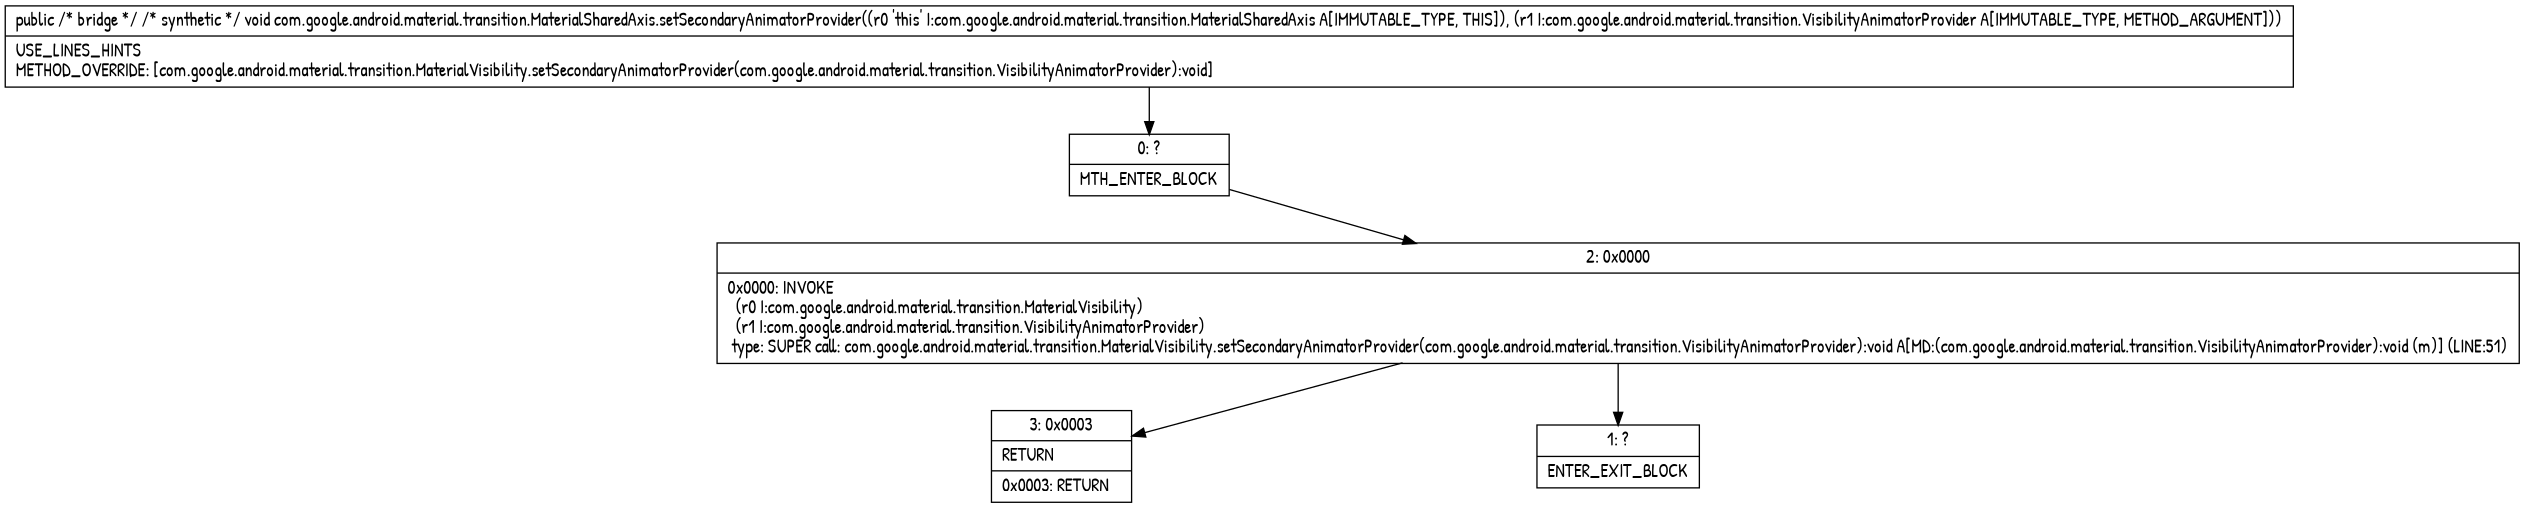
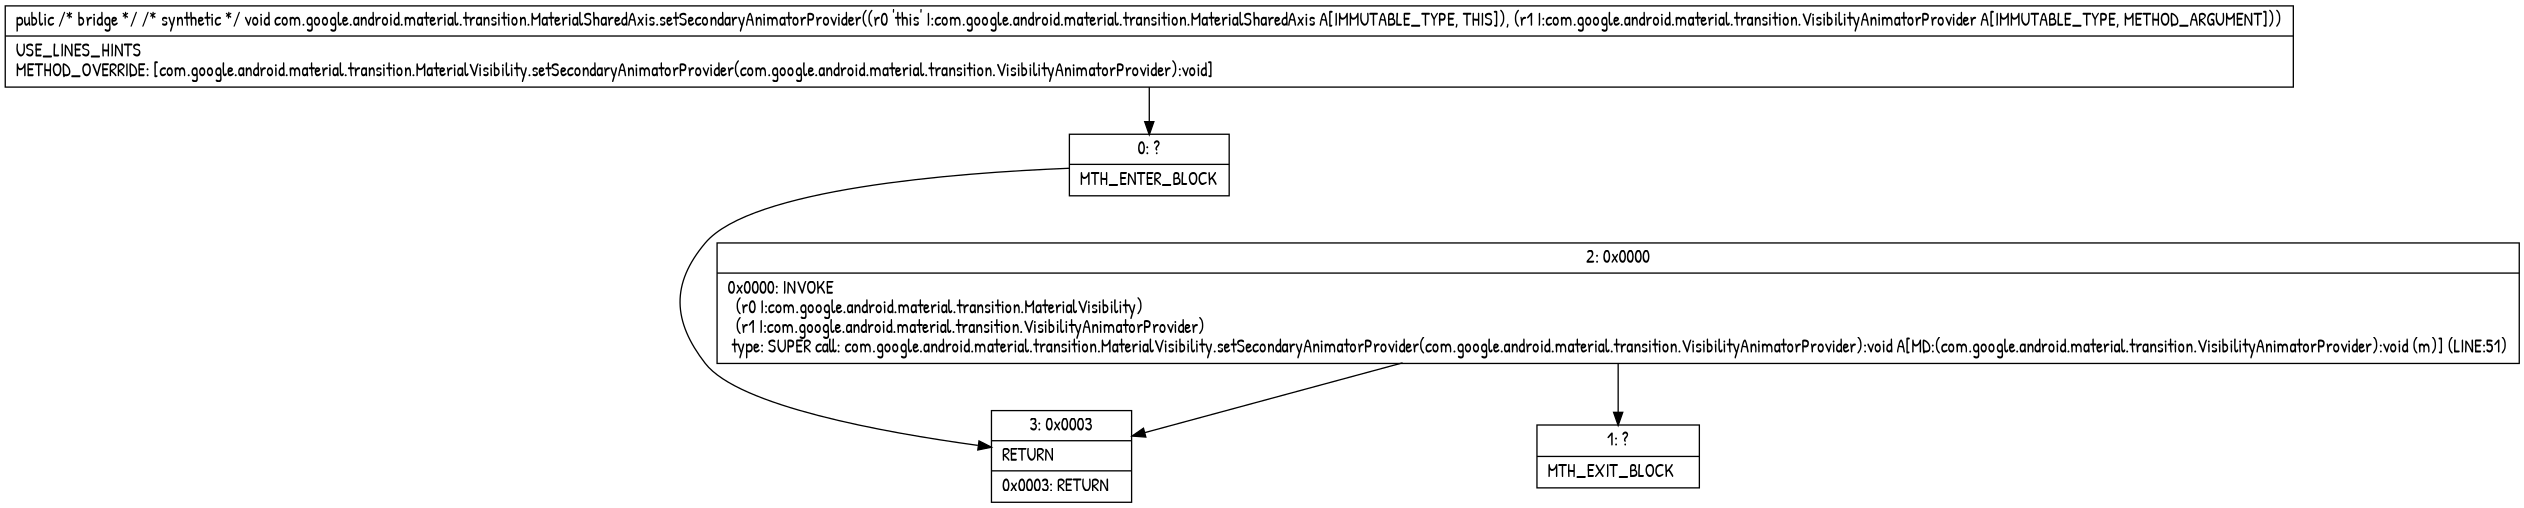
edge "0: ?" -> "2: 0x0000": now "0: ?" -> "3: 0x0003"
node "1: ?": text "ENTER_EXIT_BLOCK" -> "MTH_EXIT_BLOCK"
